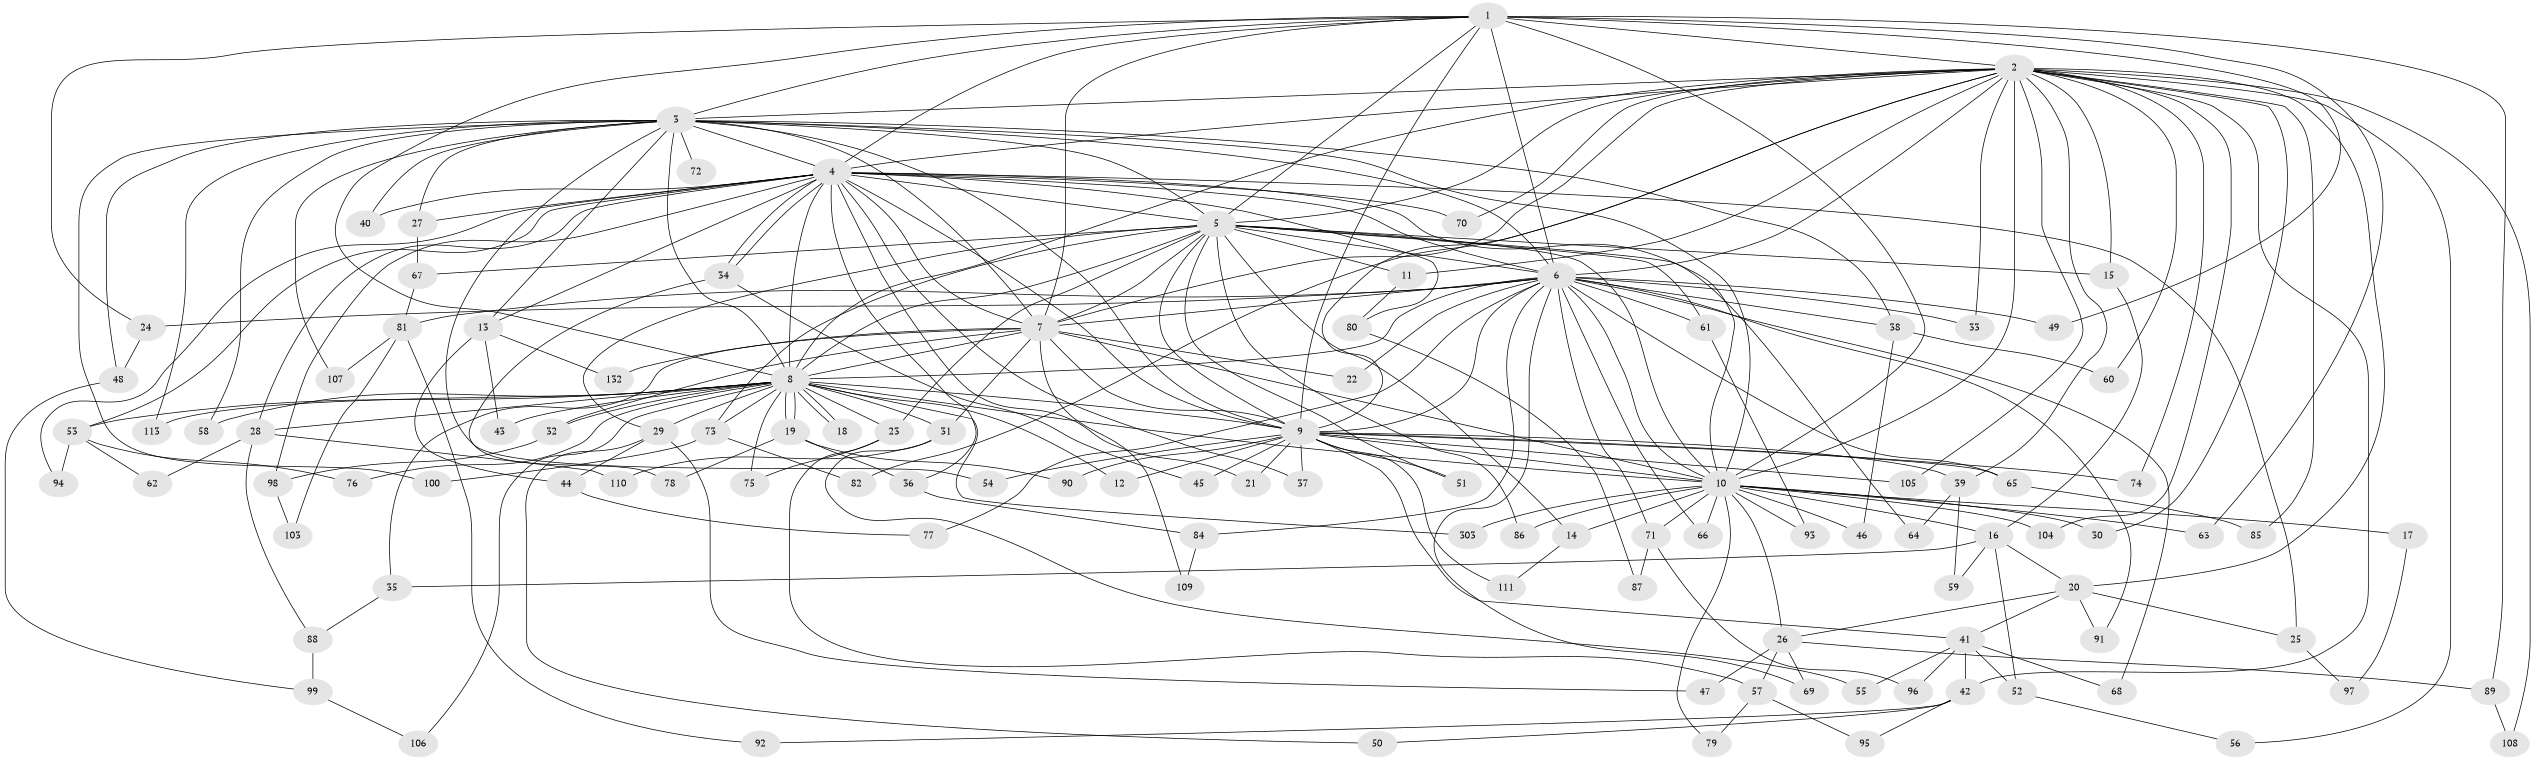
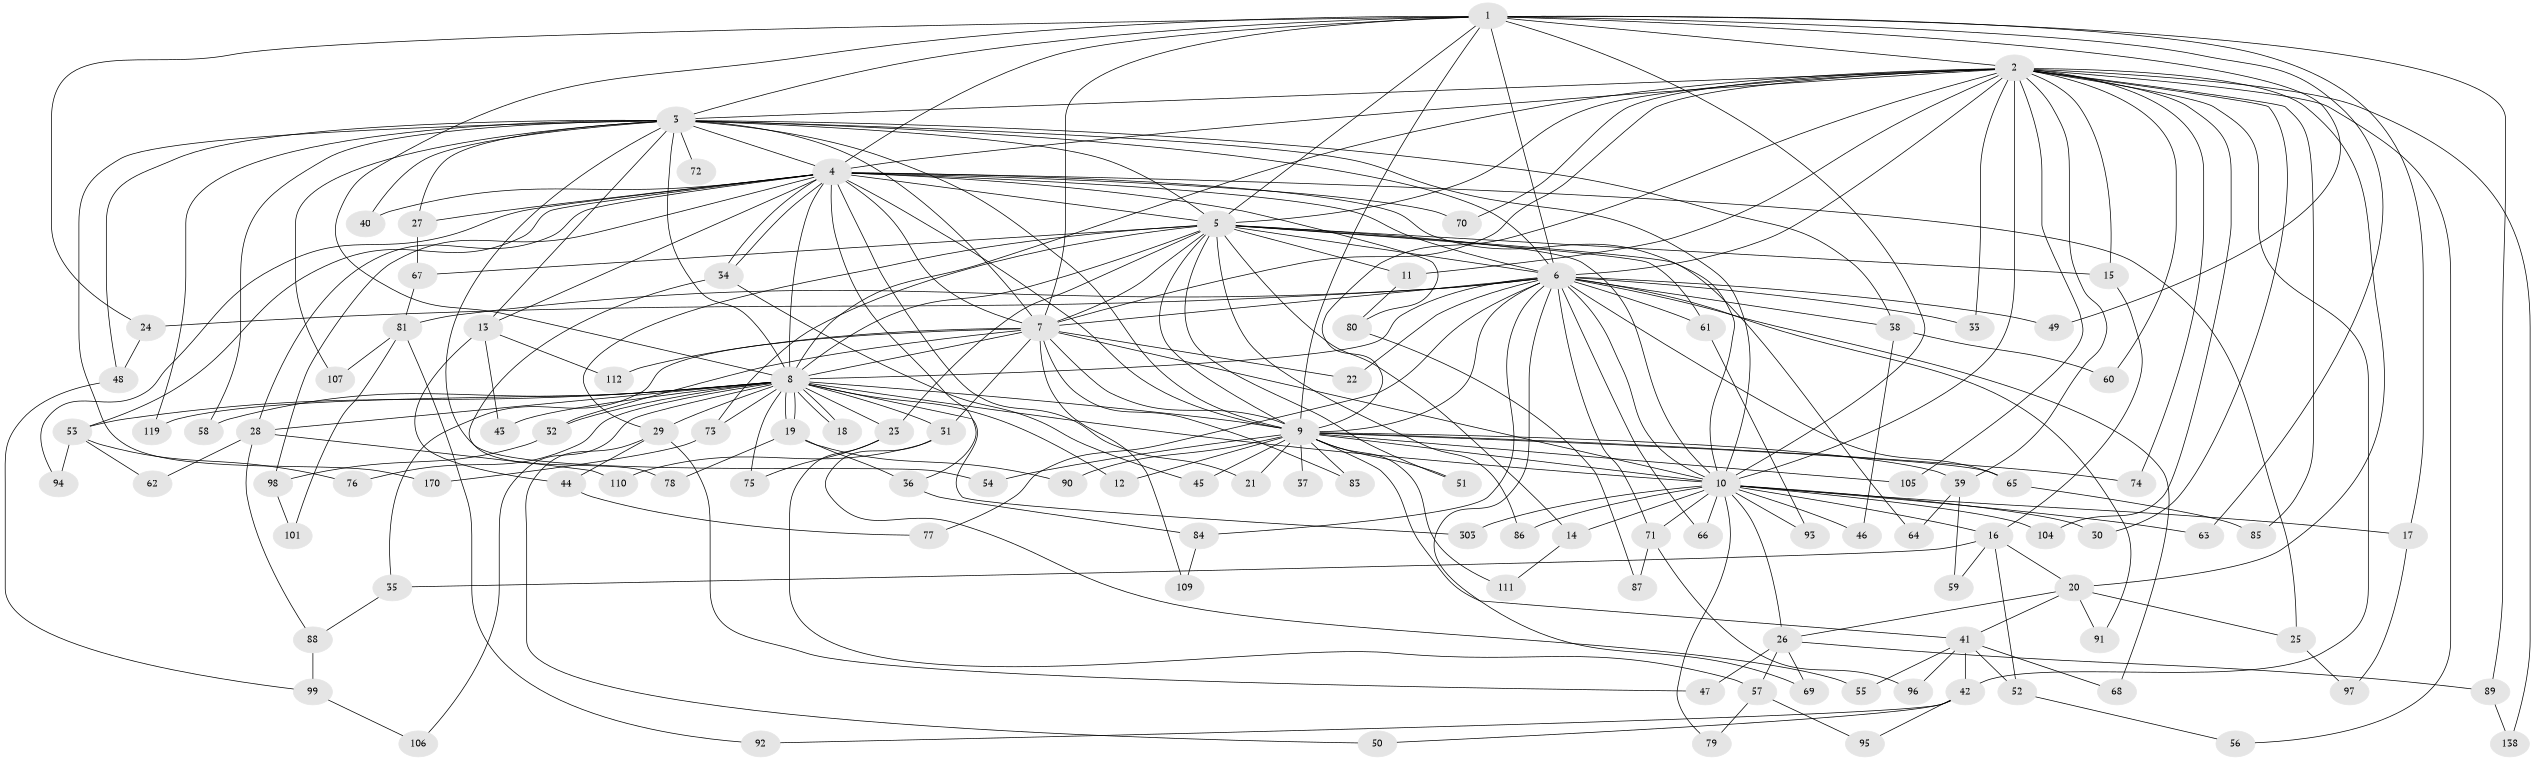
edge "1" -- "17": added
node "132": label "132" -> "112"
edge "4" -- "37": removed
node "113": label "113" -> "119"
node "100": label "100" -> "170"
node "82": removed
node "83": added
node "103": label "103" -> "101"
node "108": label "108" -> "138"
